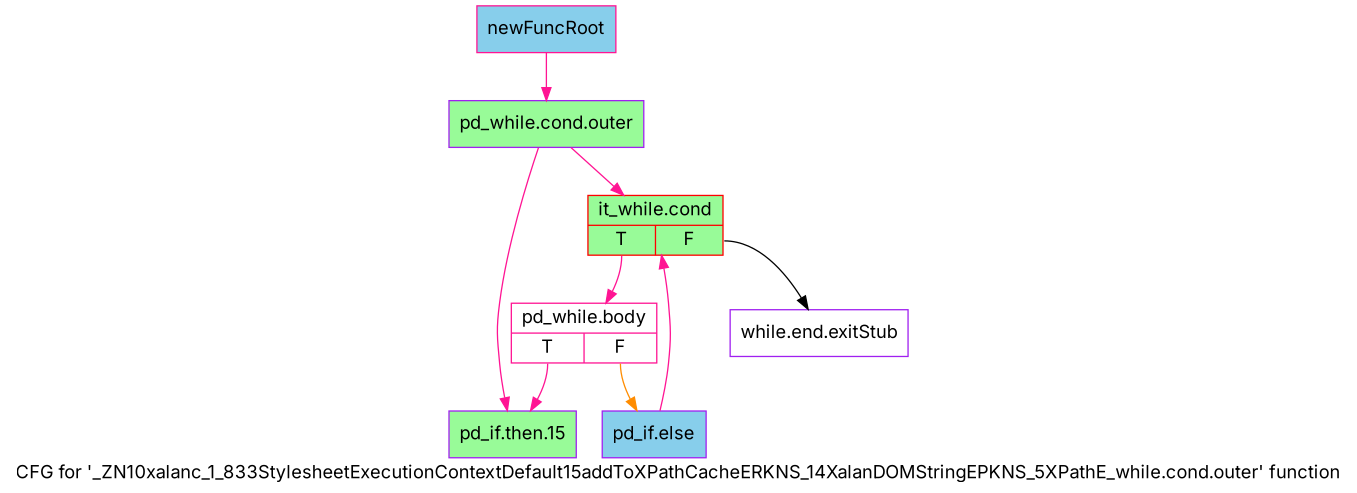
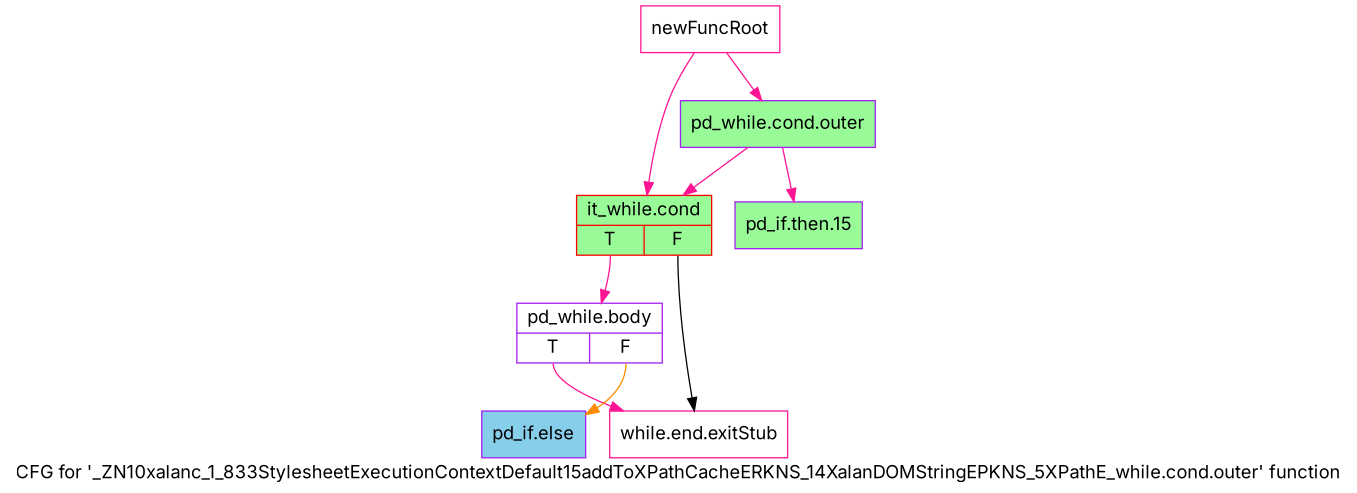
node "newFuncRoot": fillcolor skyblue -> white
node "pd_while.body": color deeppink -> purple
node "while.end.exitStub": color purple -> deeppink
edge "pd_if.else" -> "it_while.cond": now "newFuncRoot" -> "it_while.cond"
edge "pd_while.body" -> "pd_if.then.15": now "pd_while.body" -> "while.end.exitStub"
